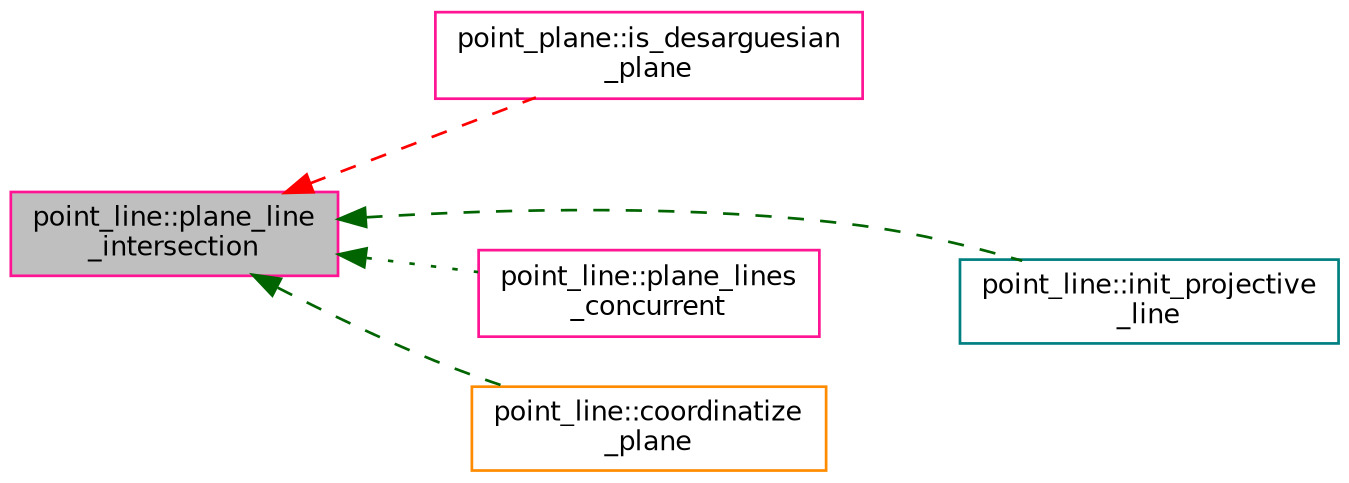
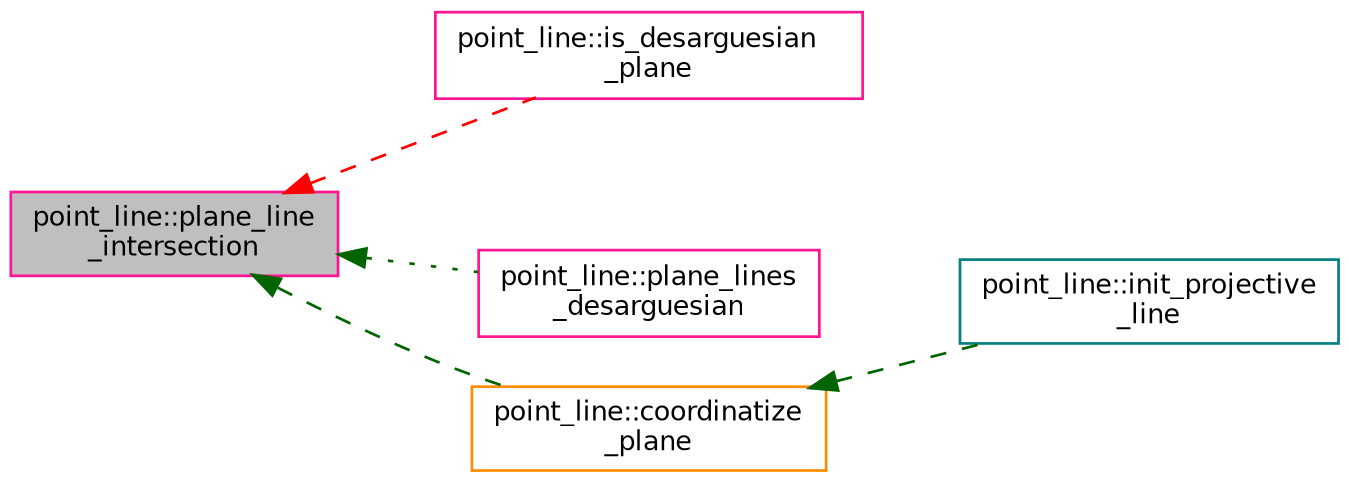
node "point_plane::is_desarguesian _plane": label "point_plane::is_desarguesian _plane" -> "point_line::is_desarguesian _plane"
edge "point_line::init_projective _line" -> "point_line::plane_line _intersection": now "point_line::init_projective _line" -> "point_line::coordinatize _plane"
node "point_line::plane_lines _concurrent": label "point_line::plane_lines _concurrent" -> "point_line::plane_lines _desarguesian"
